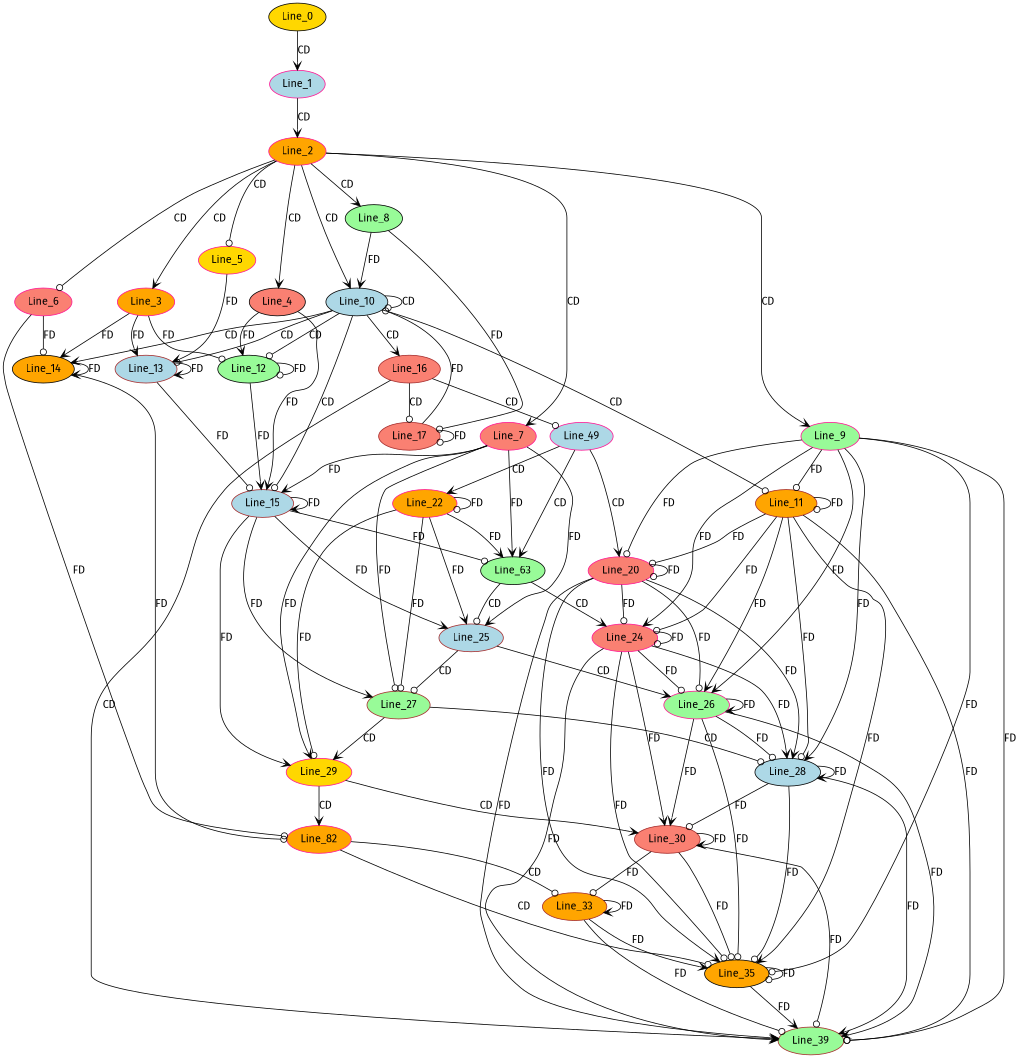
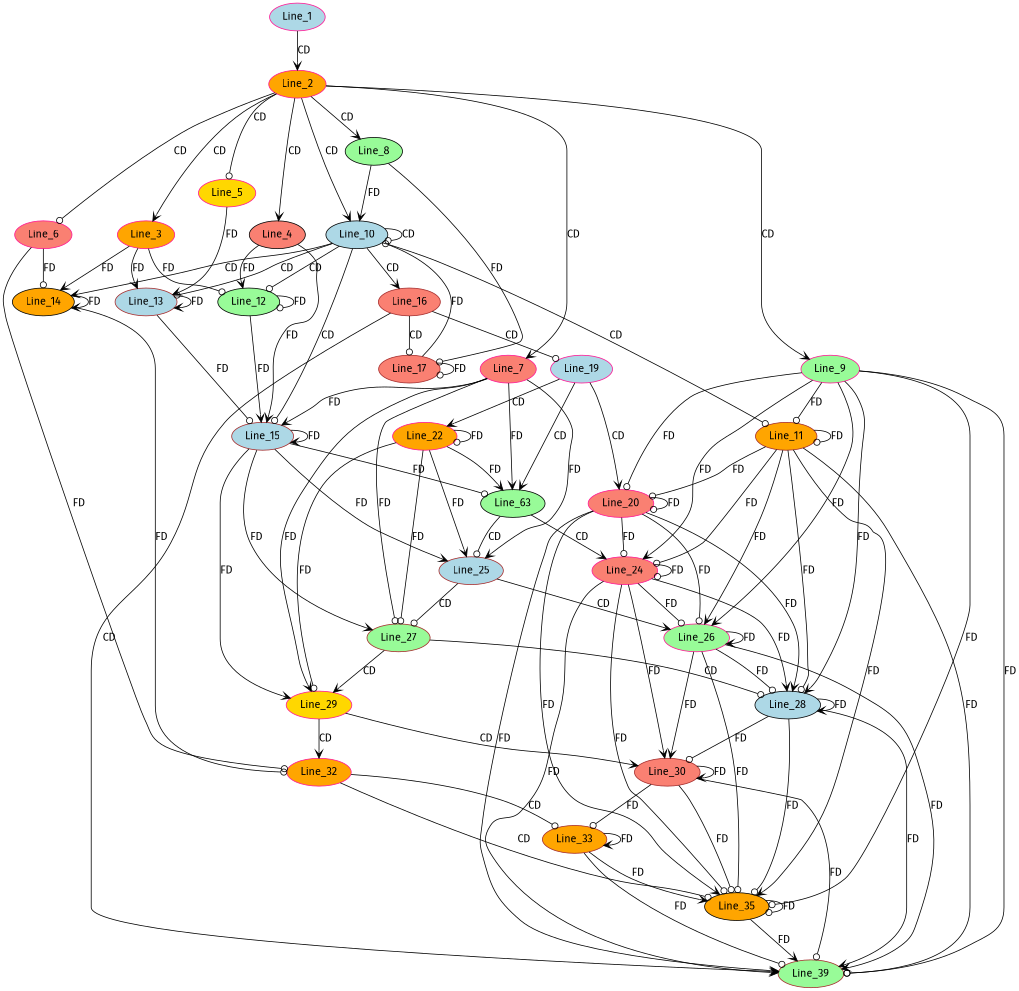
node "Line_0": removed
node "Line_49": label "Line_49" -> "Line_19"
node "Line_82": label "Line_82" -> "Line_32"
